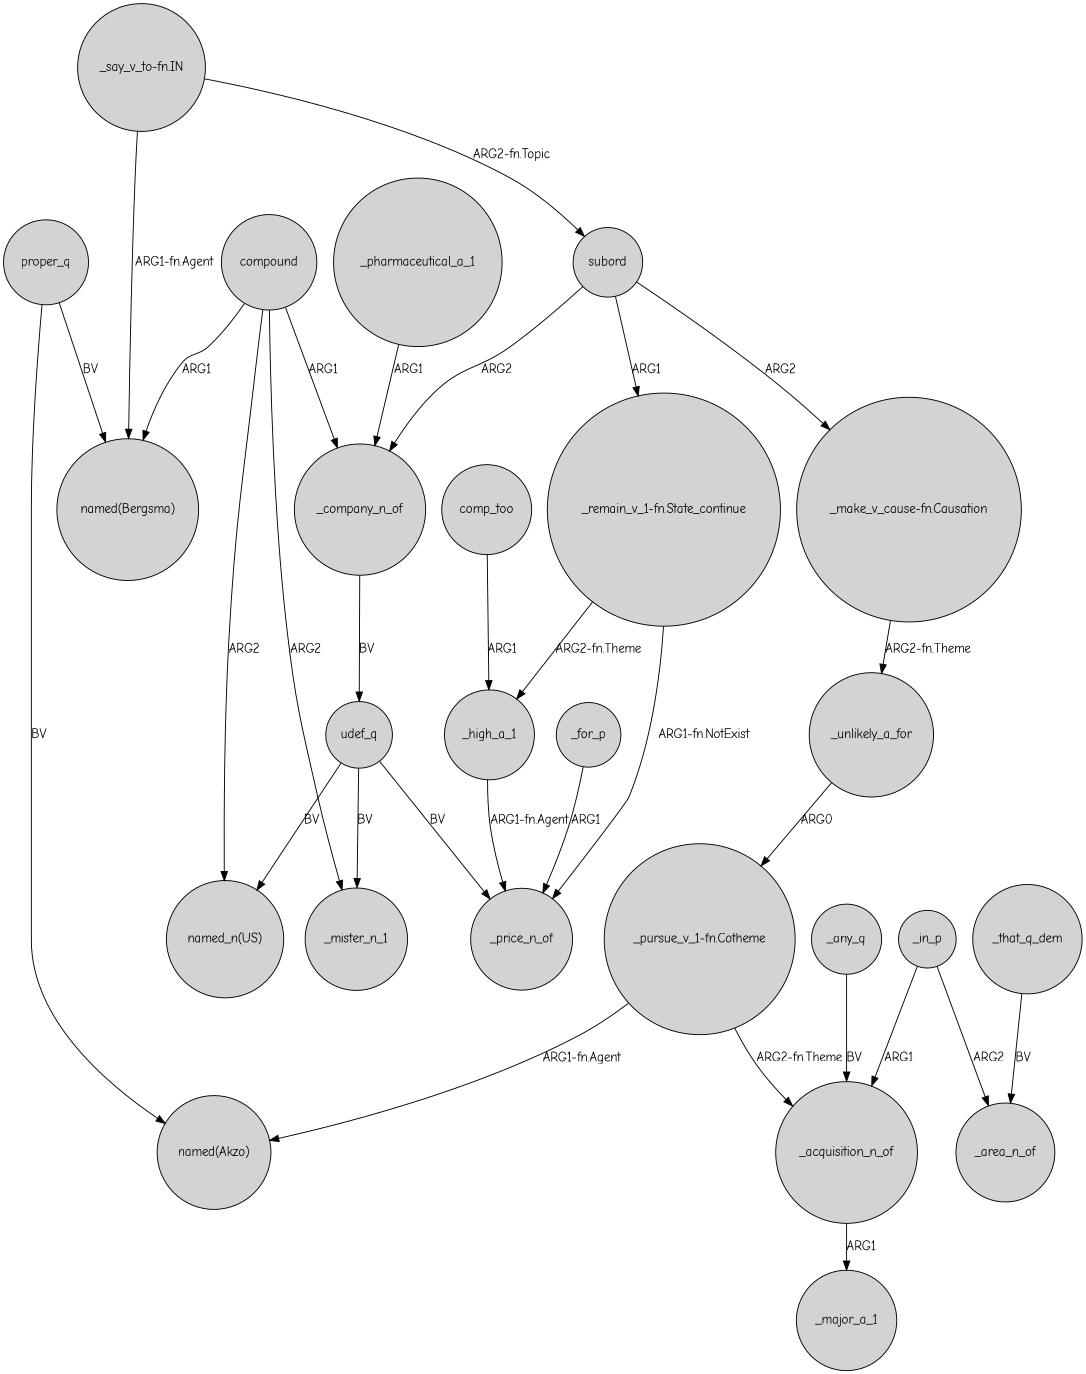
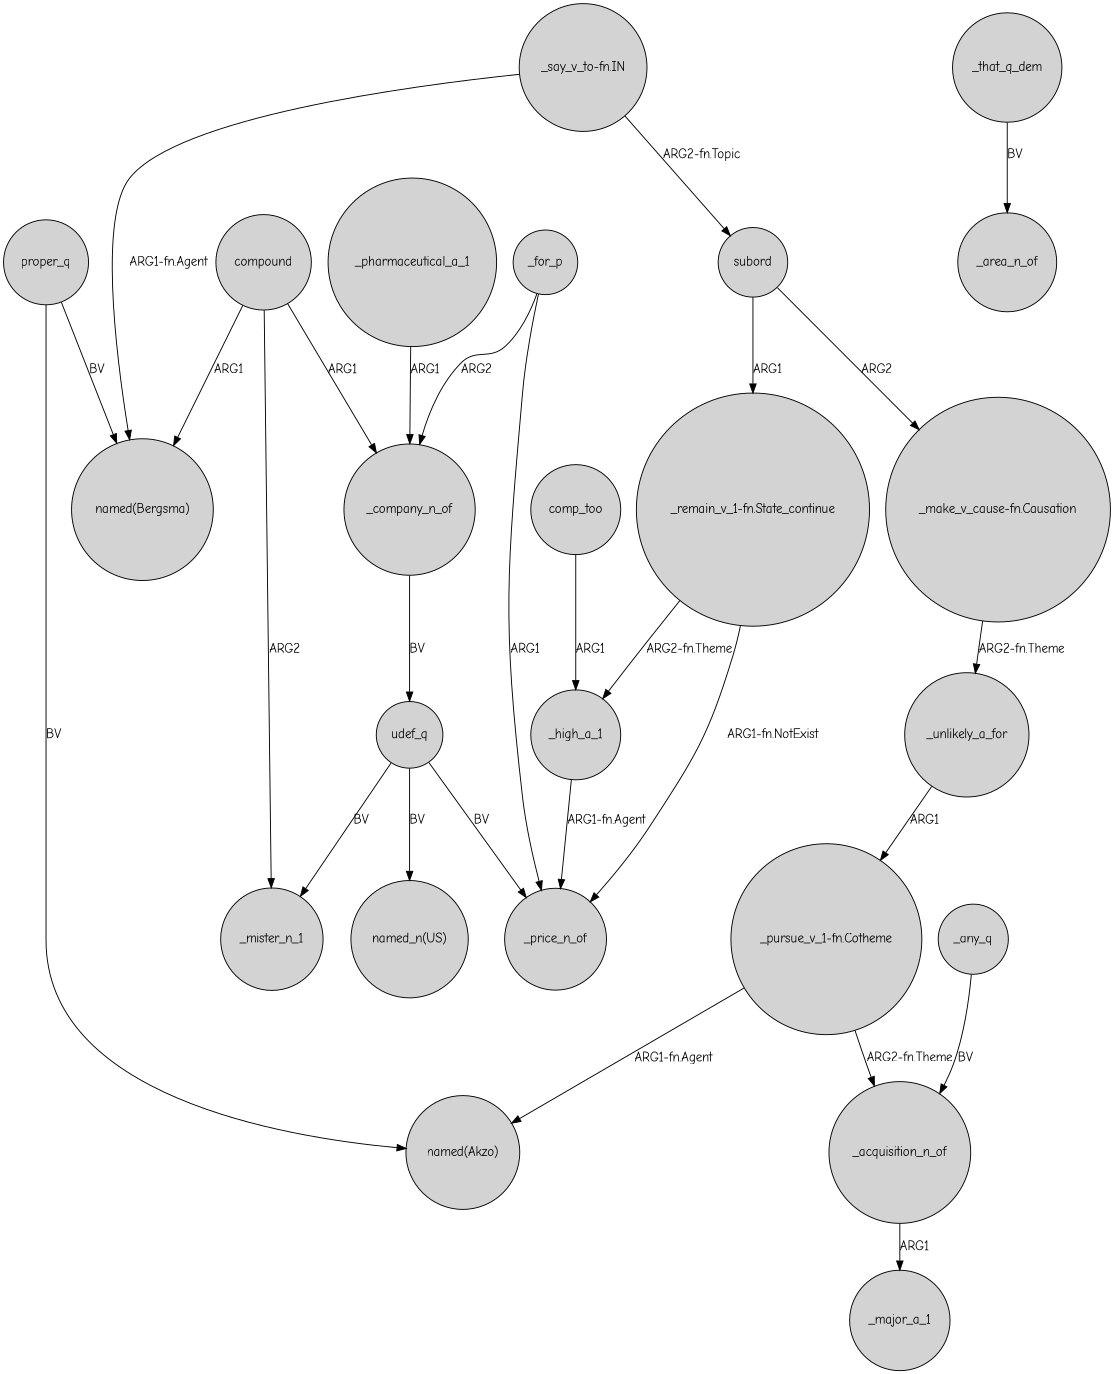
edge "subord" -> "_company_n_of": now "_for_p" -> "_company_n_of"
edge "compound" -> "named_n(US)": removed, label "ARG2"
edge "_unlikely_a_for" -> "_pursue_v_1-fn.Cotheme": label "ARG0" -> "ARG1"
node "_in_p": removed
